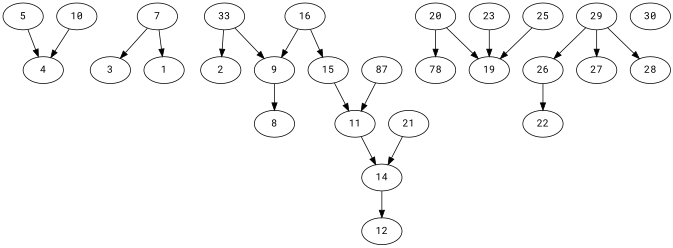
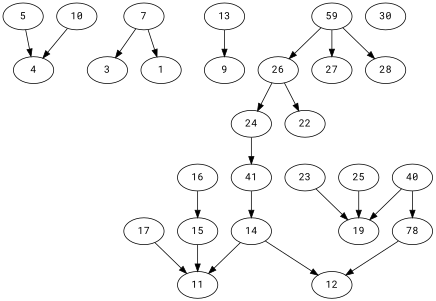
node "33": label "33" -> "13"
node "20": label "20" -> "40"
node "29": label "29" -> "59"
edge "16" -> "9": removed
node "2": removed
node "87": label "87" -> "17"
node "24": added
node "8": removed
node "21": label "21" -> "41"
edge "11" -> "14": reversed
edge "78" -> "12": added
